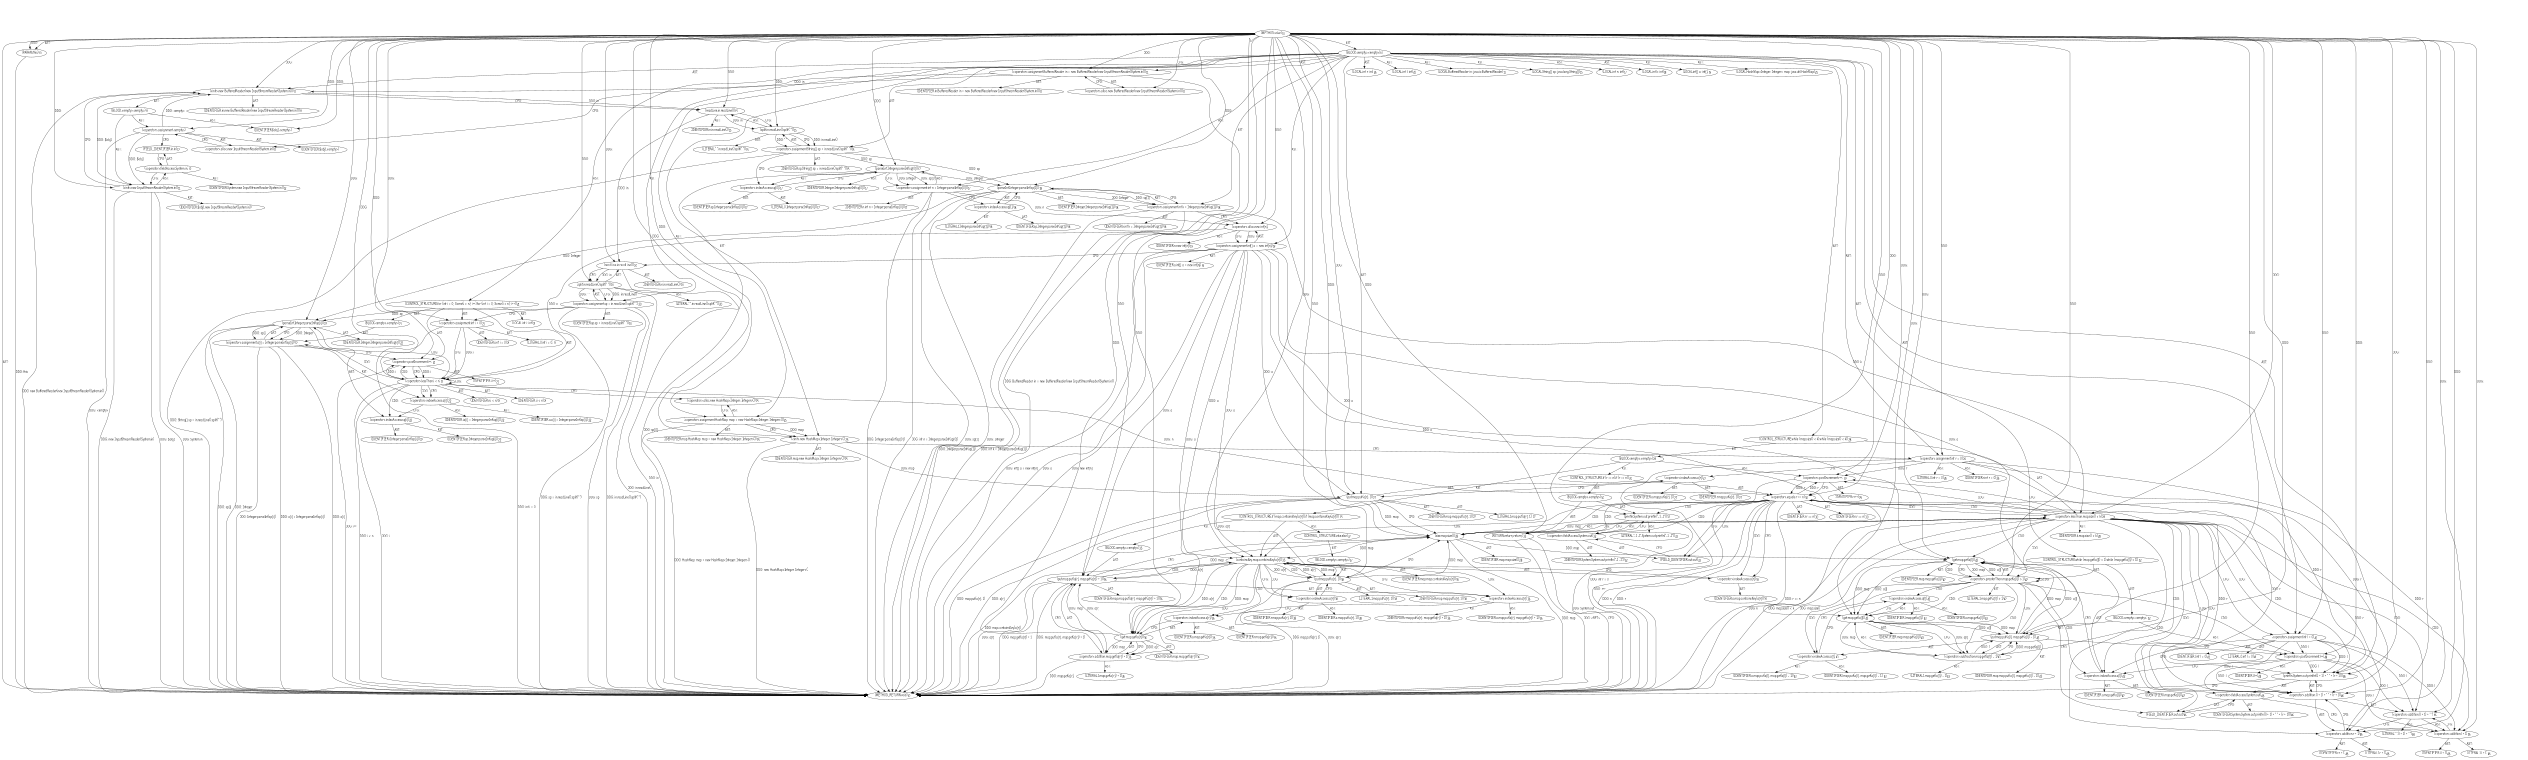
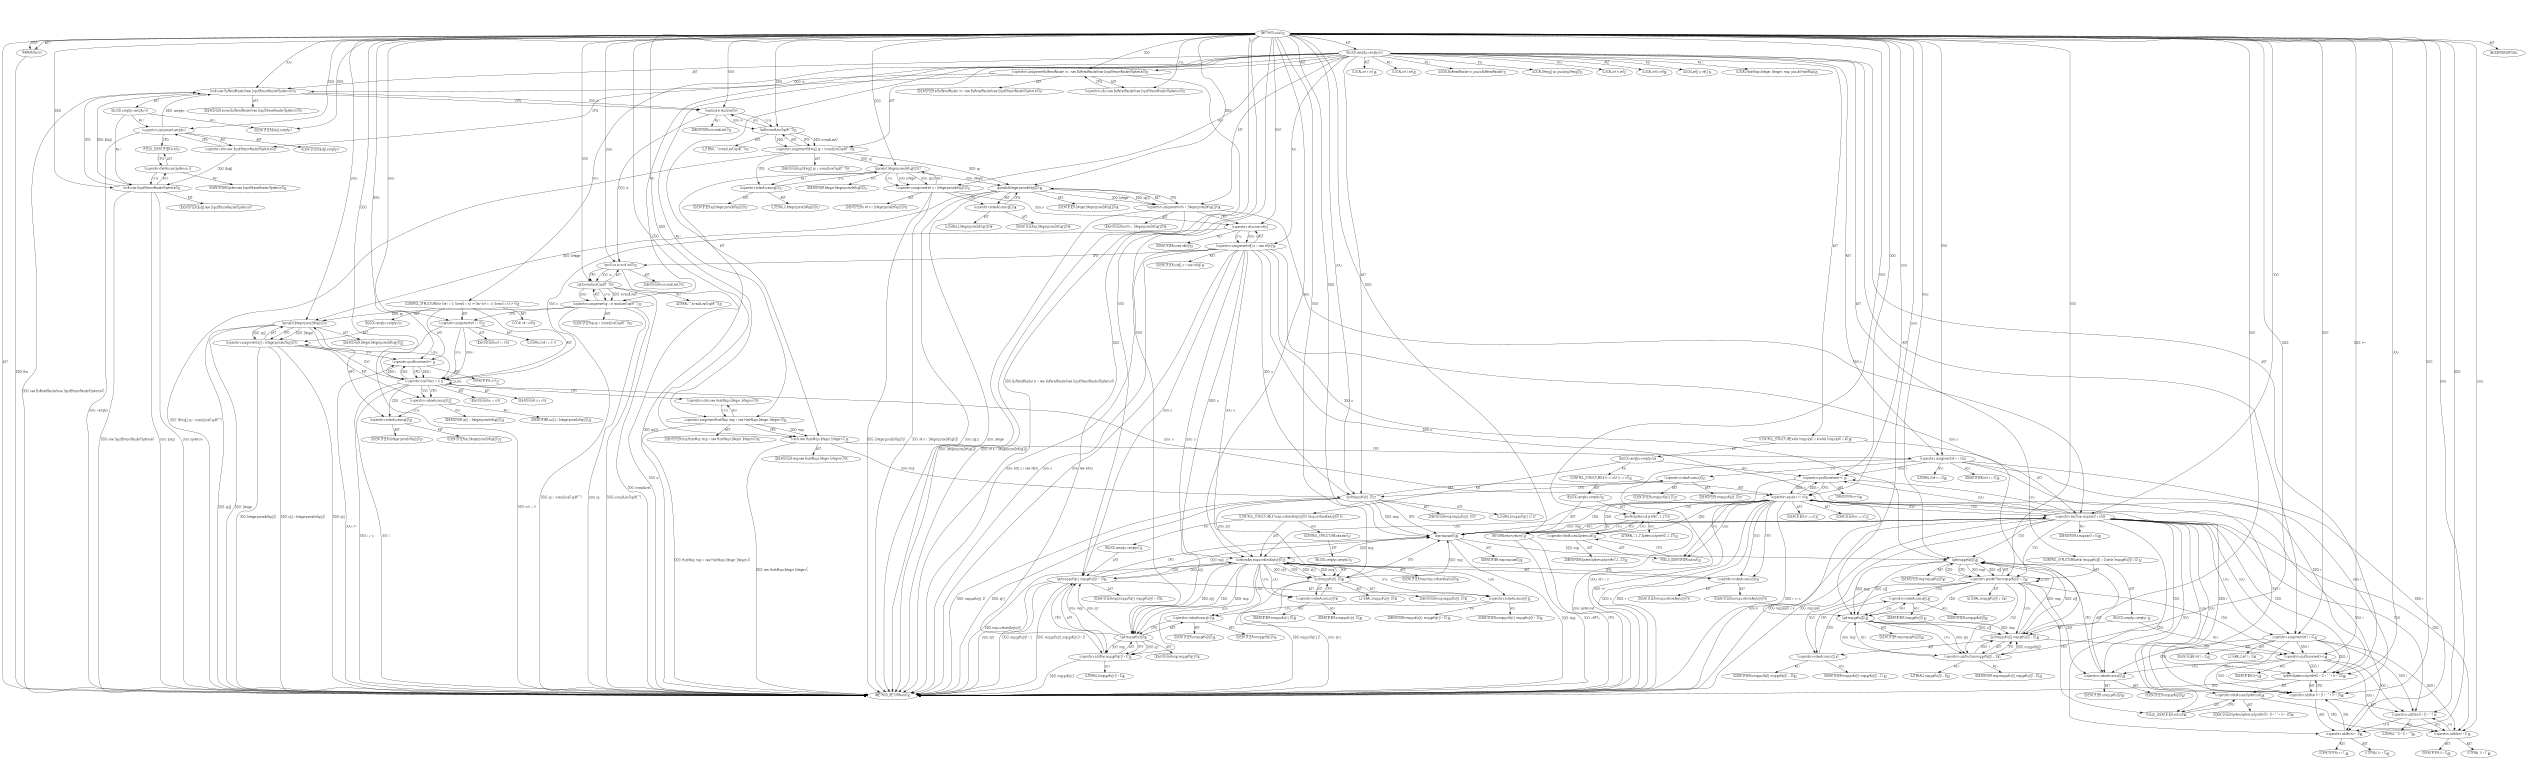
node "(MODIFIER,VIRTUAL)": added
edge "(<operator>.assignment,<empty>)" -> "(<init>,new InputStreamReader(System.in))": now "(<operator>.alloc,new InputStreamReader(System.in))" -> "(<init>,new InputStreamReader(System.in))"
edge "(METHOD,solve)" -> "(<operator>.postIncrement,l++)": label "DDG: " -> "DDG: r++"
node "(IDENTIFIER,r,map.containsKey(a[r]))": added
edge "(put,map.put(a[l], map.get(a[l]) - 1))" -> "(IDENTIFIER,map,map.put(a[l], map.get(a[l]) - 1))": now "(<operator>.subtraction,map.get(a[l]) - 1)" -> "(IDENTIFIER,map,map.put(a[l], map.get(a[l]) - 1))"
